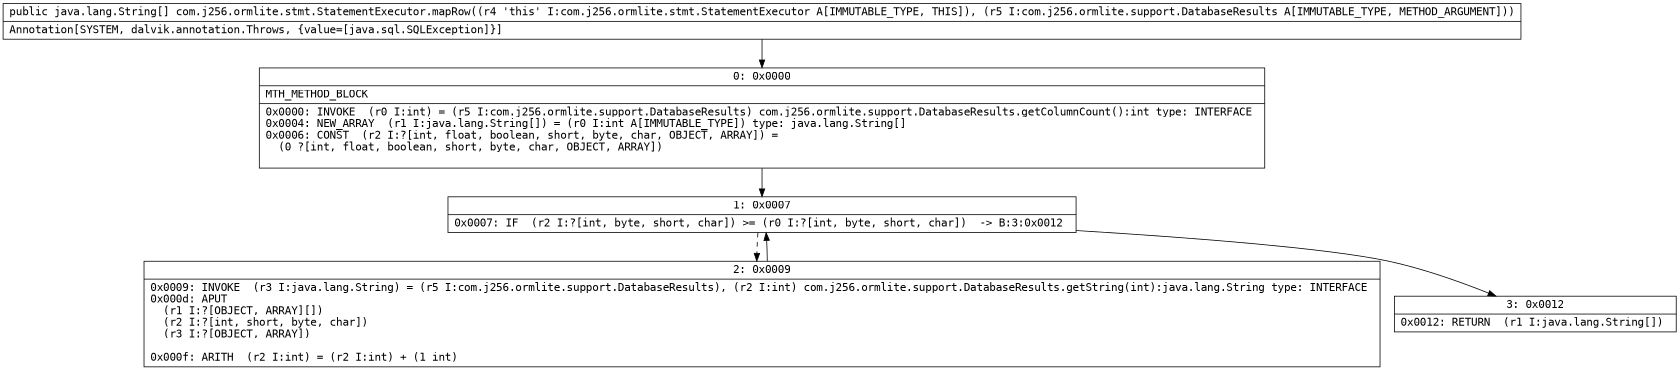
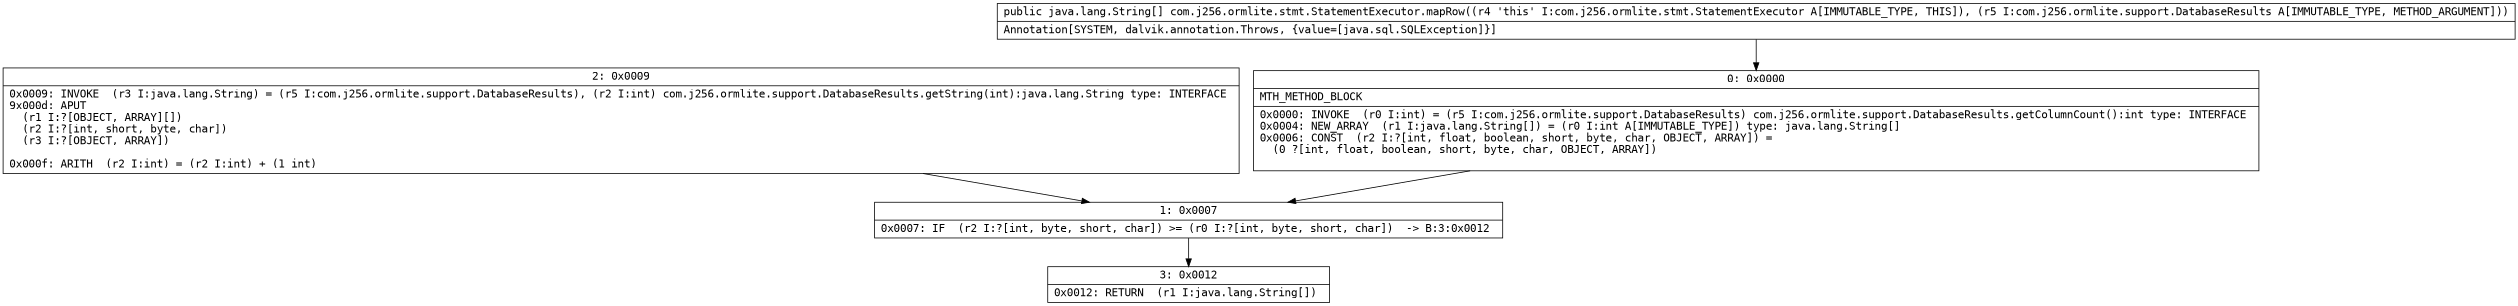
edge "1: 0x0007" -> "2: 0x0009": removed
node "2: 0x0009": text "0x000d: APUT" -> "9x000d: APUT"
